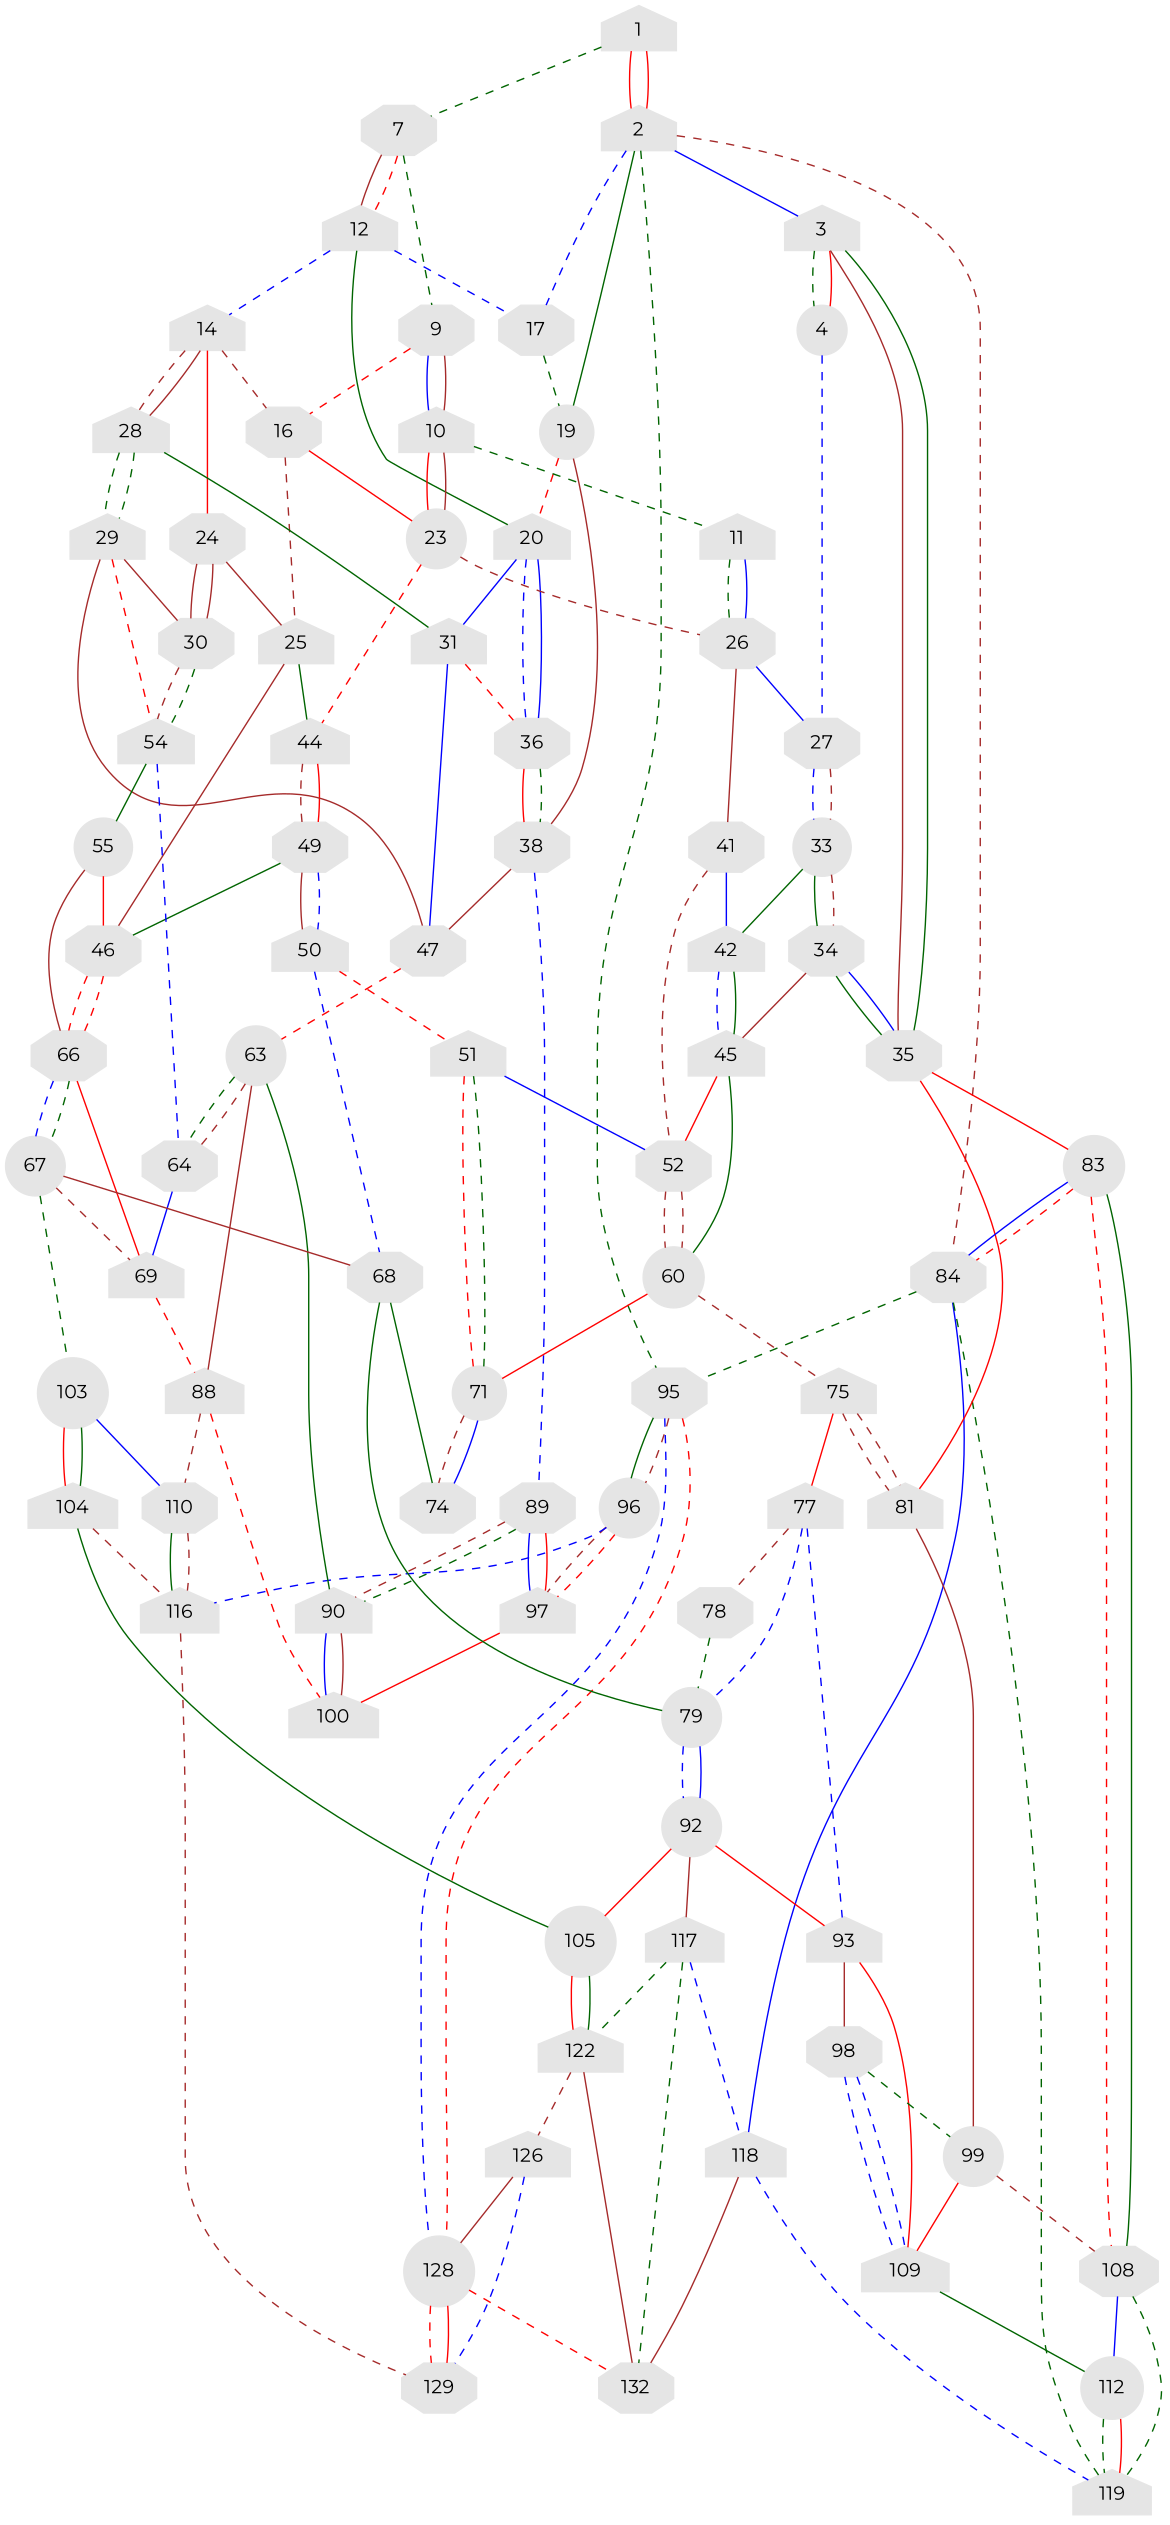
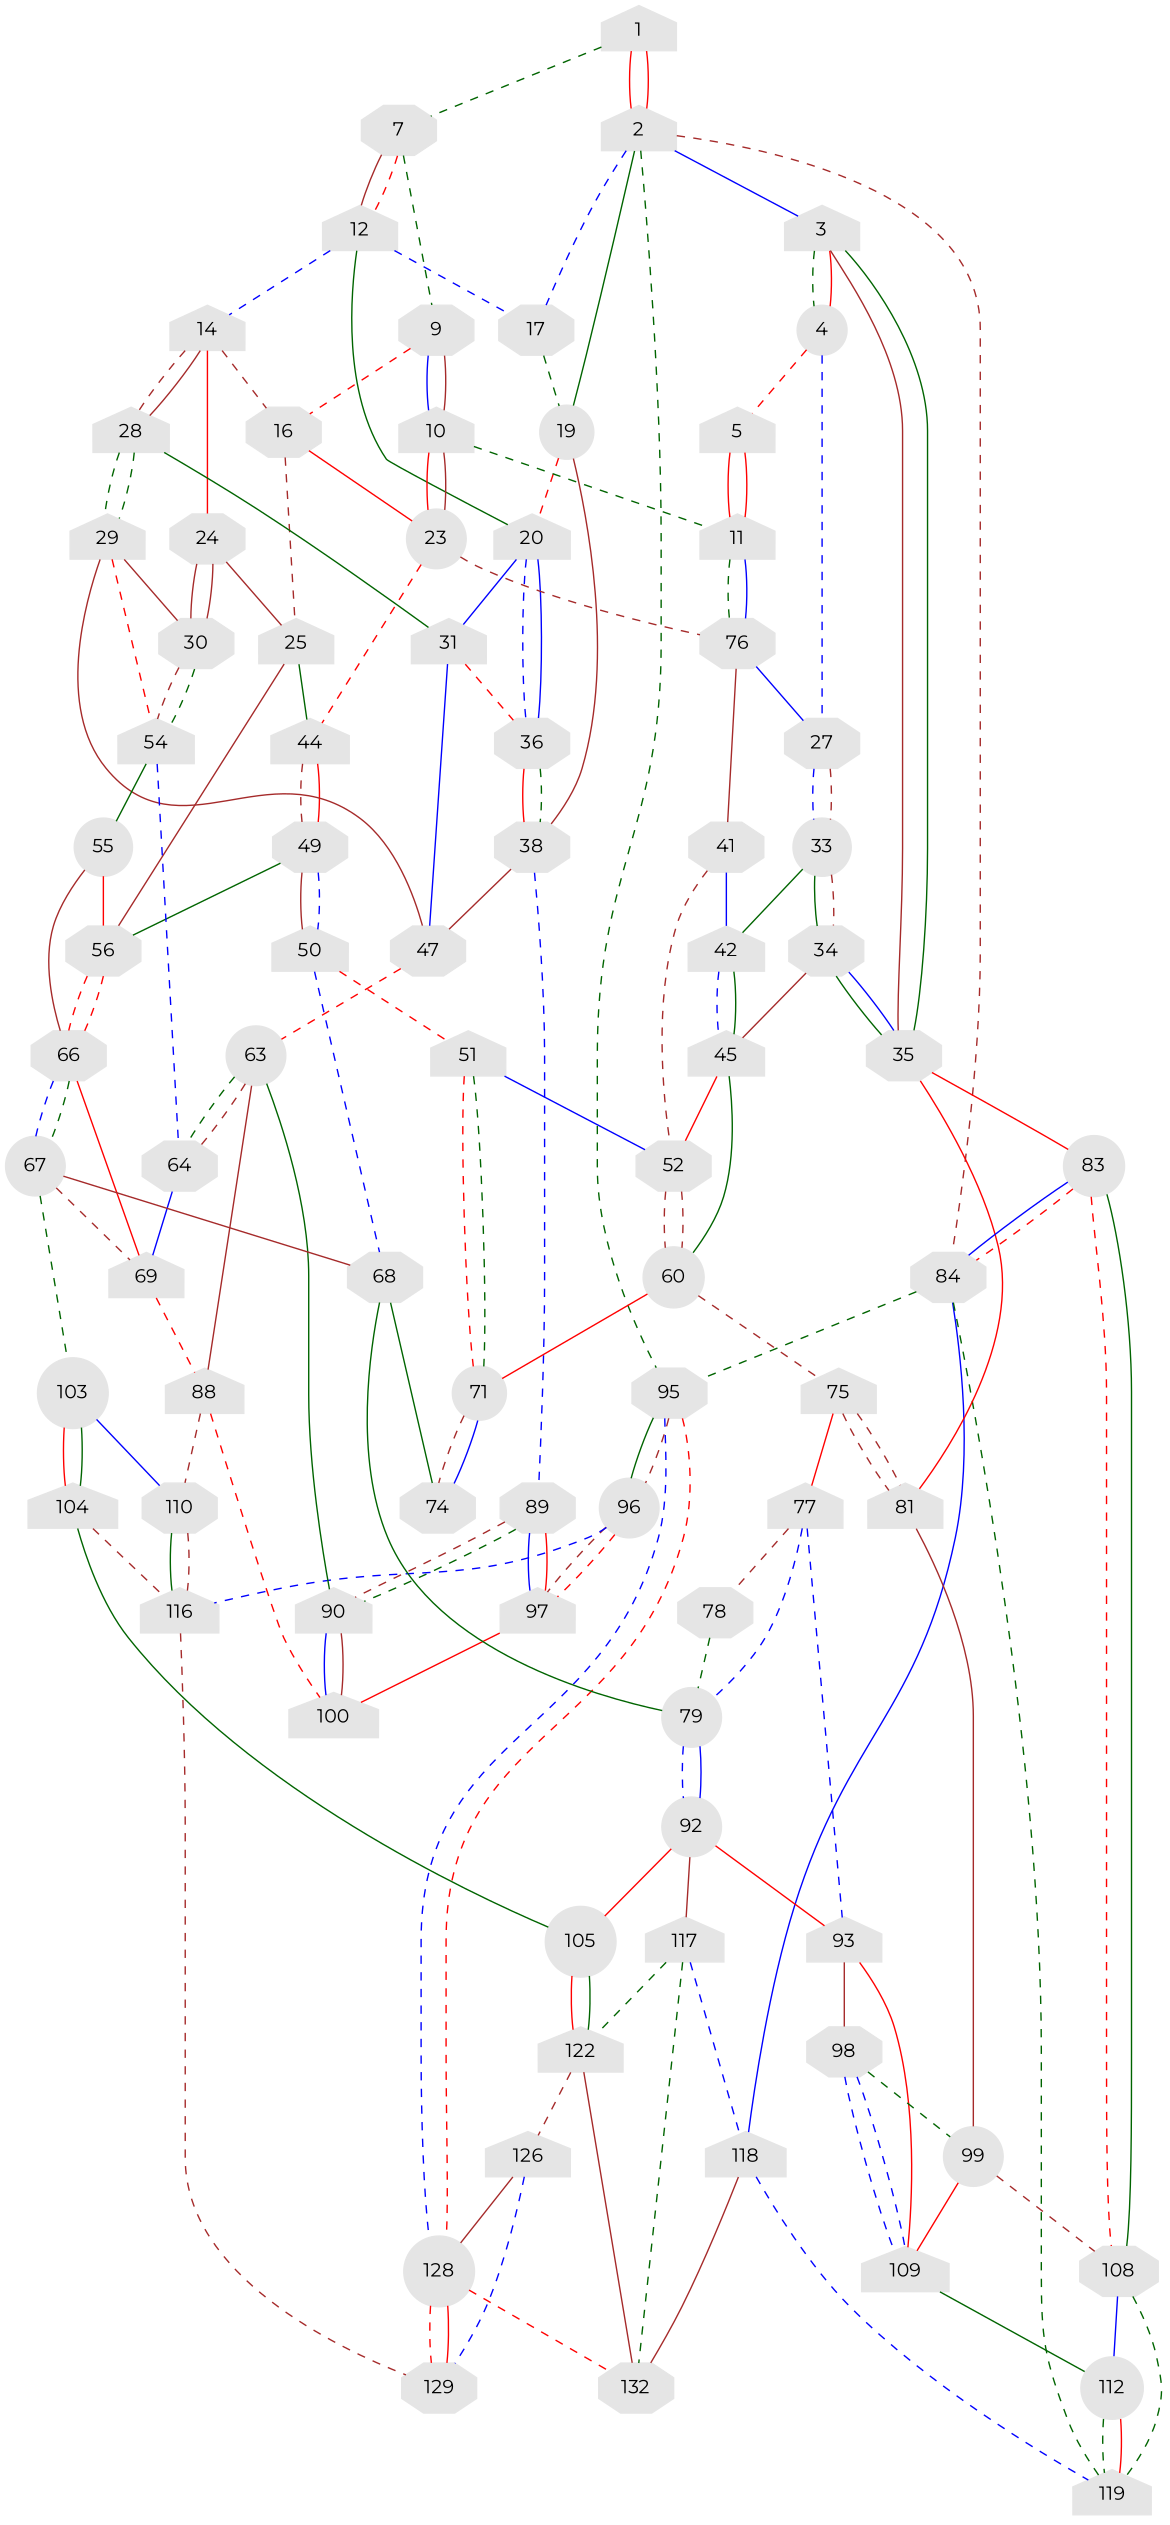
node "5": added
node "26": label "26" -> "76"
node "46": label "46" -> "56"
